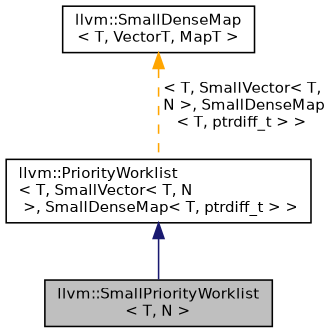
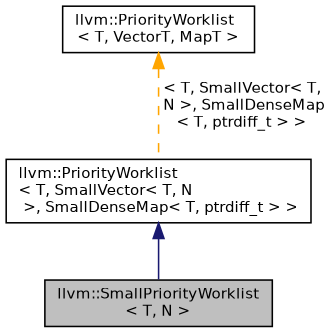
node "llvm::SmallDenseMap < T, VectorT, MapT >": label "llvm::SmallDenseMap < T, VectorT, MapT >" -> "llvm::PriorityWorklist < T, VectorT, MapT >"
